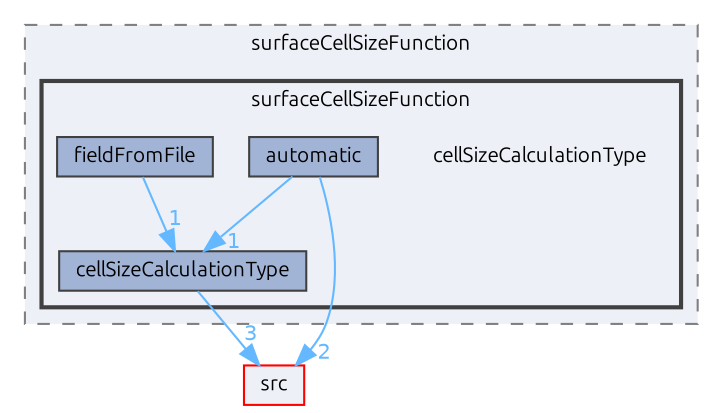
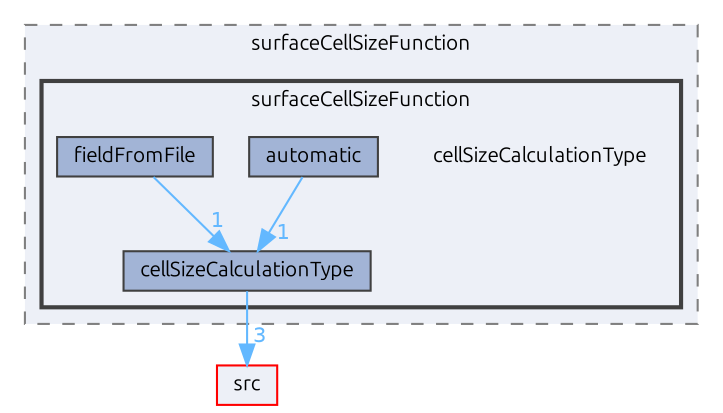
edge "automatic" -> "src": removed
